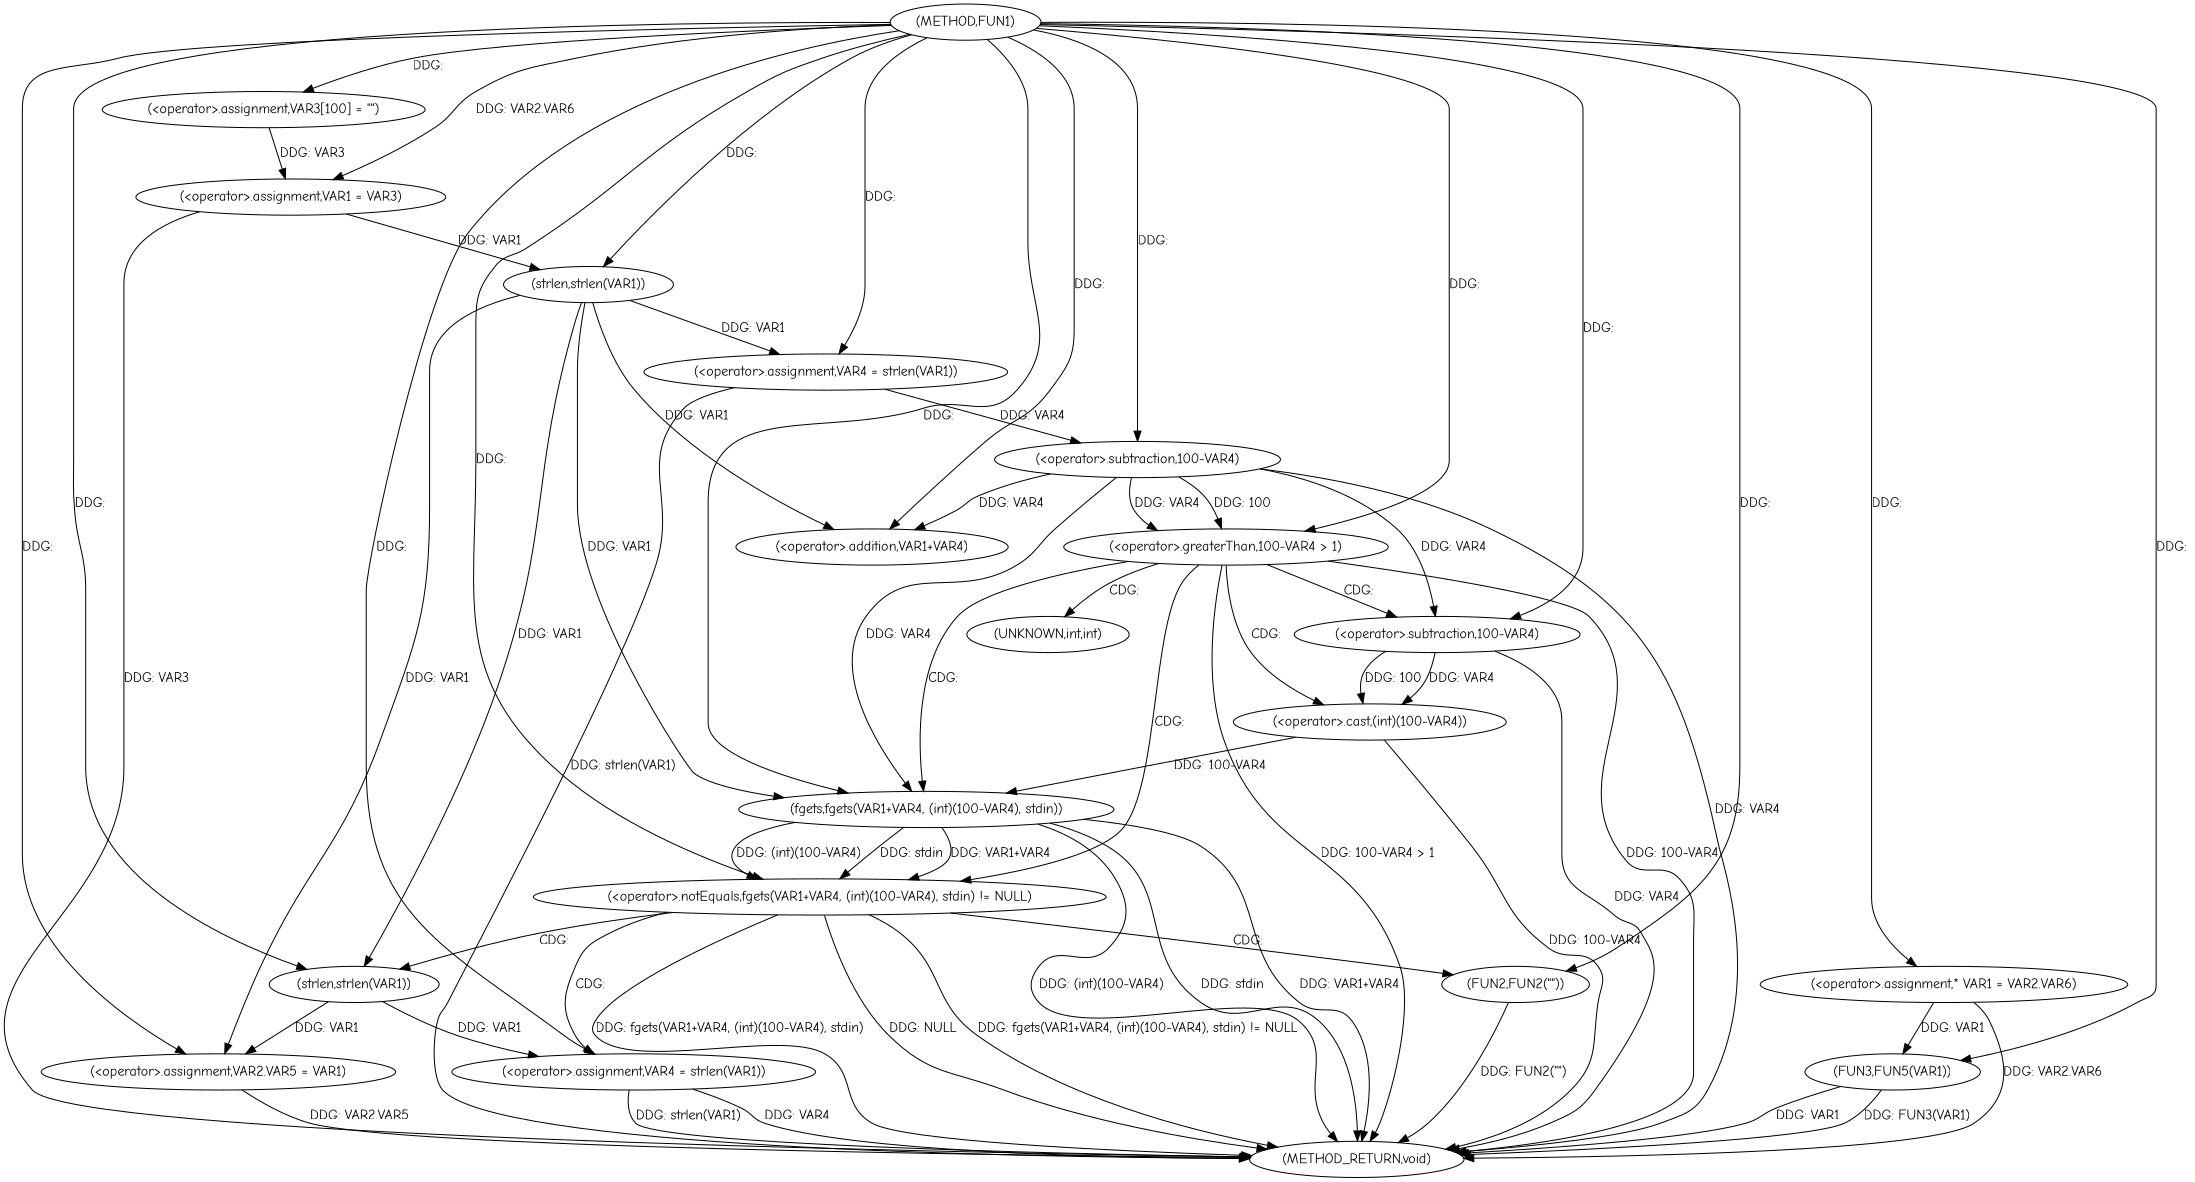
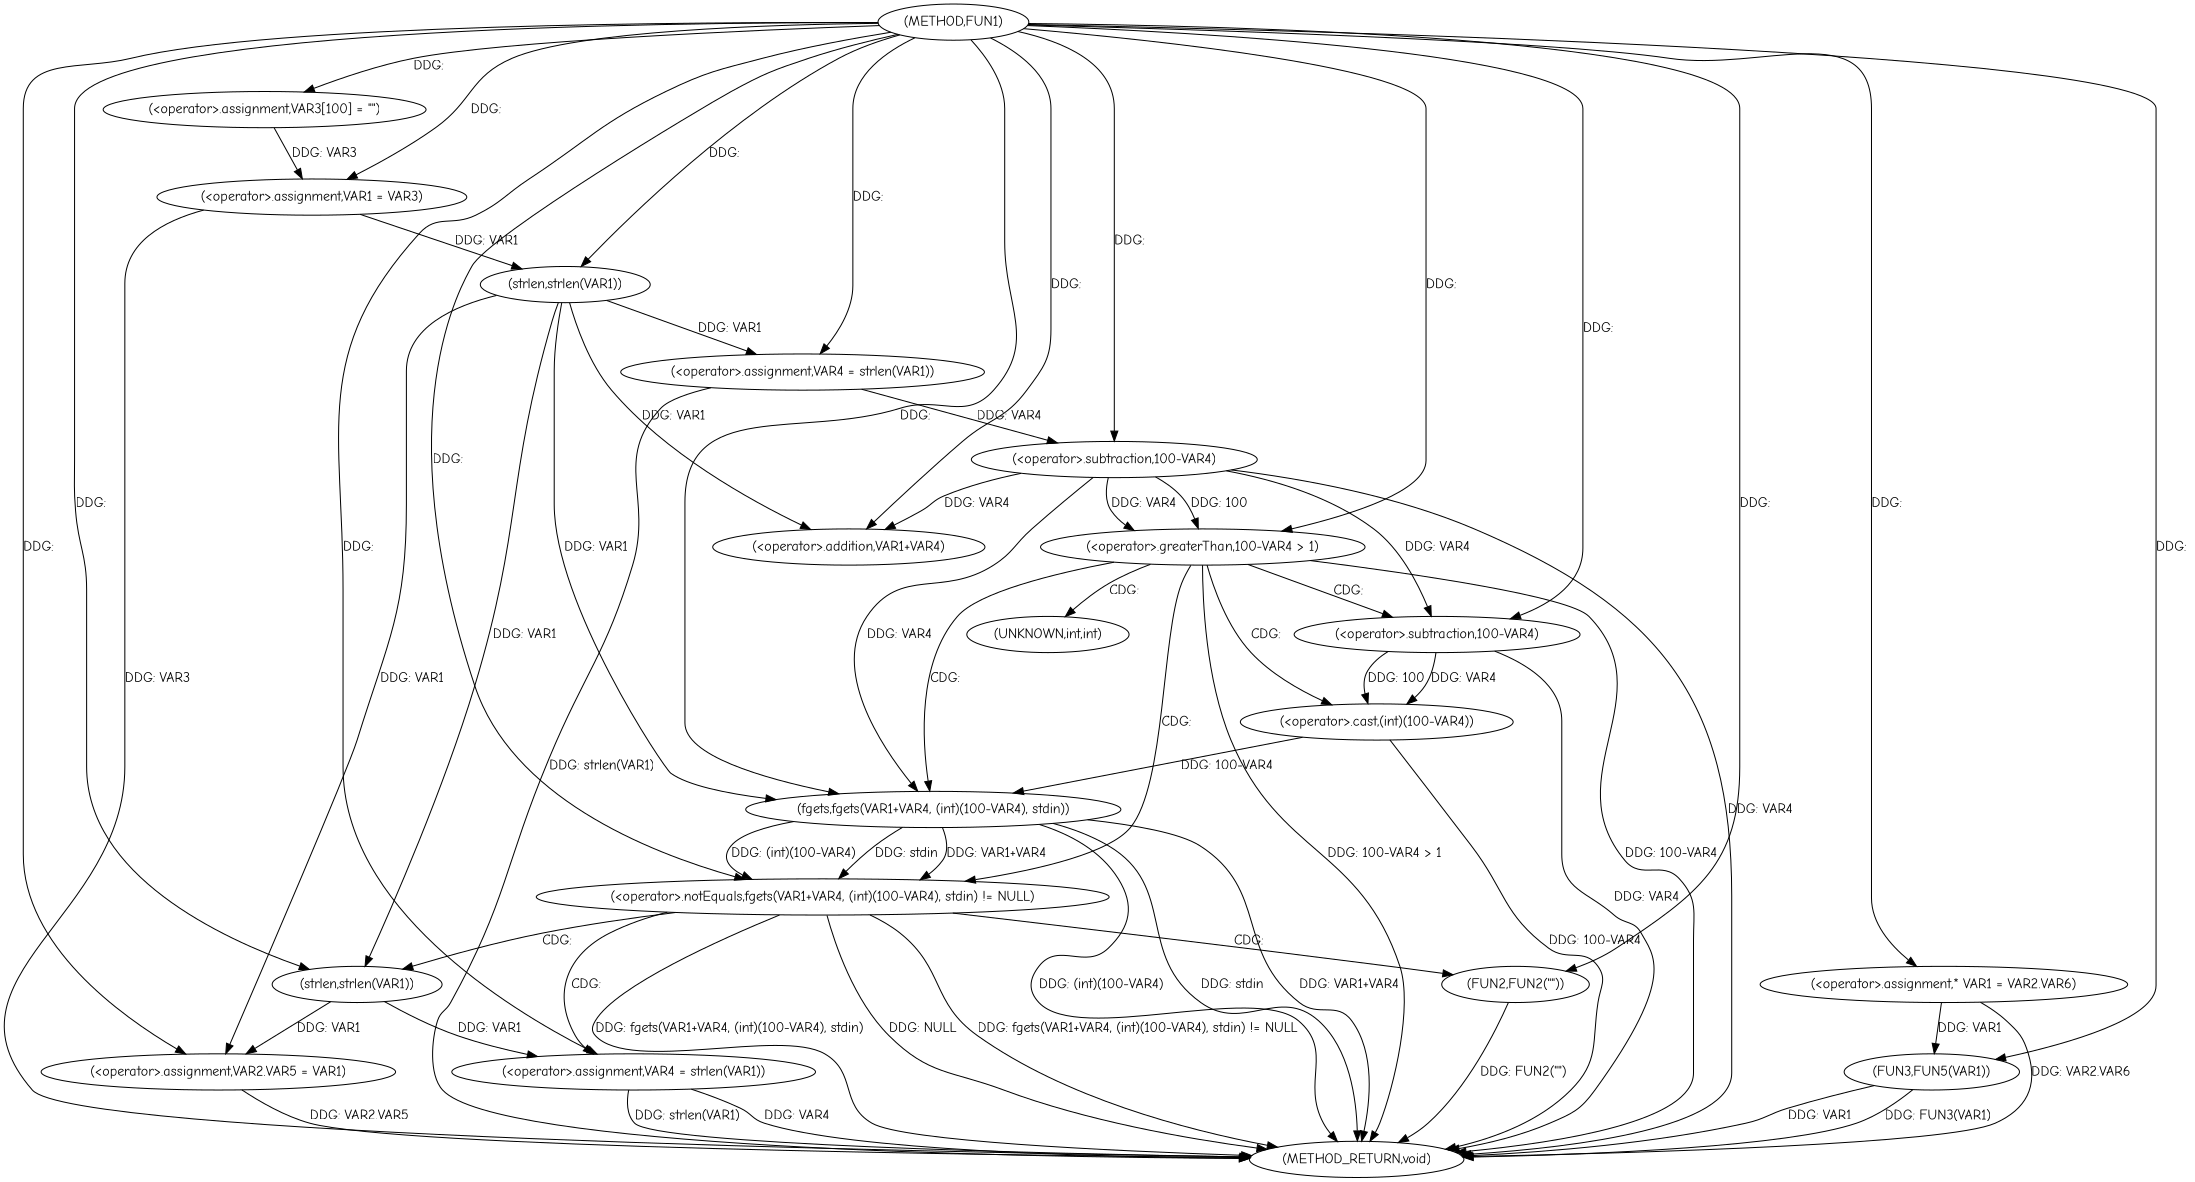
edge "(METHOD,FUN1)" -> "(<operator>.assignment,VAR1 = VAR3)": label "DDG: VAR2.VAR6" -> "DDG: "
